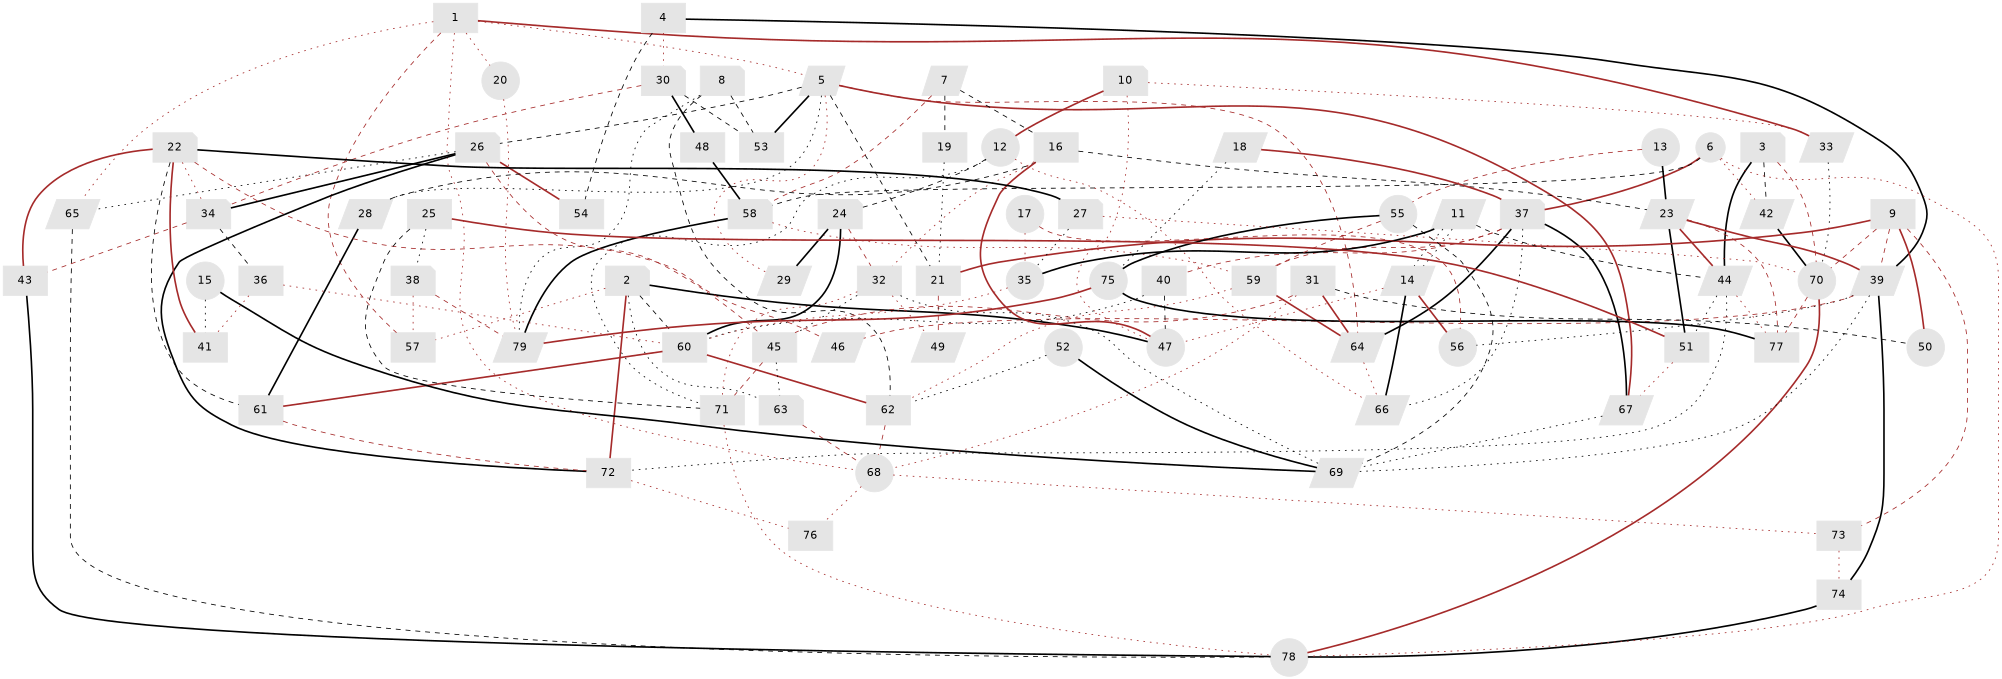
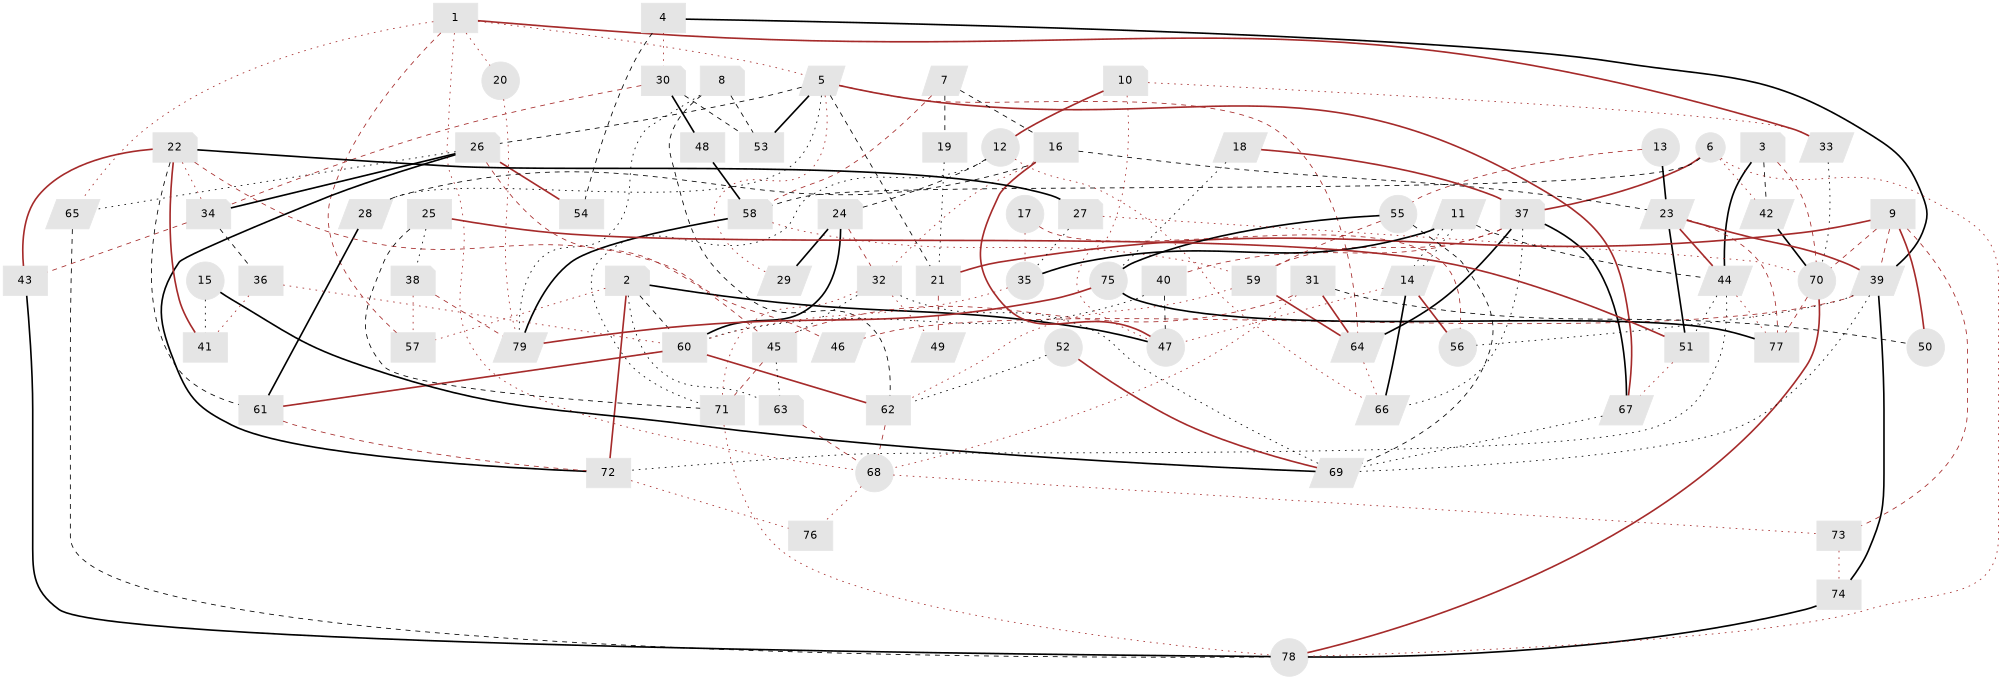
edge "52" -- "69": color black -> brown
